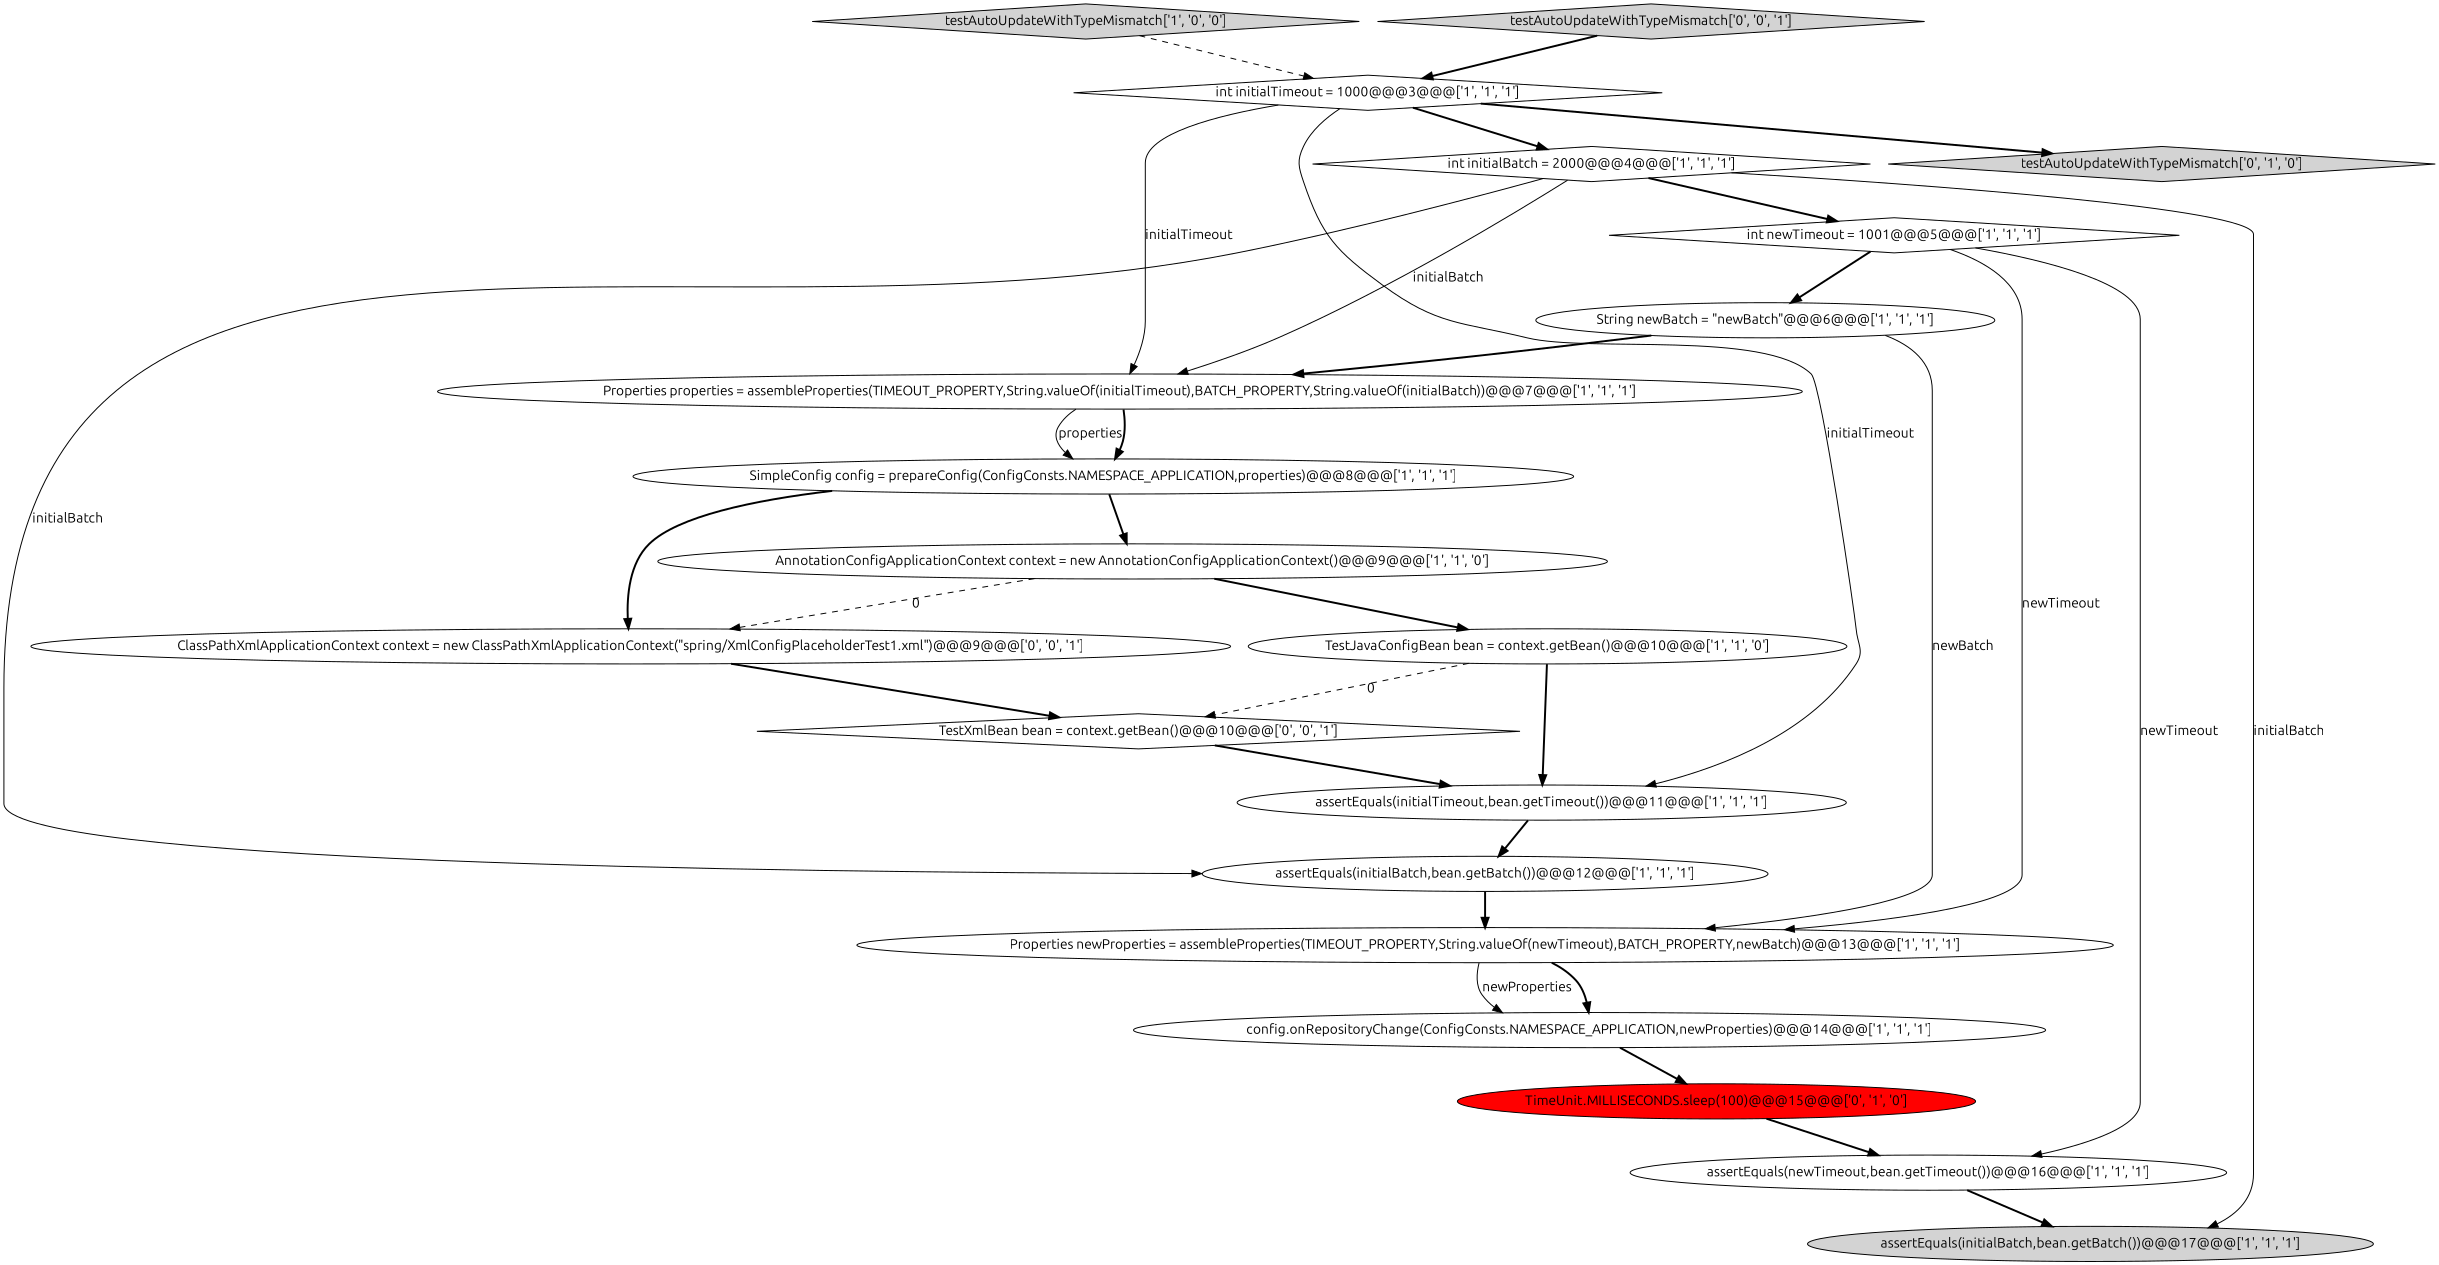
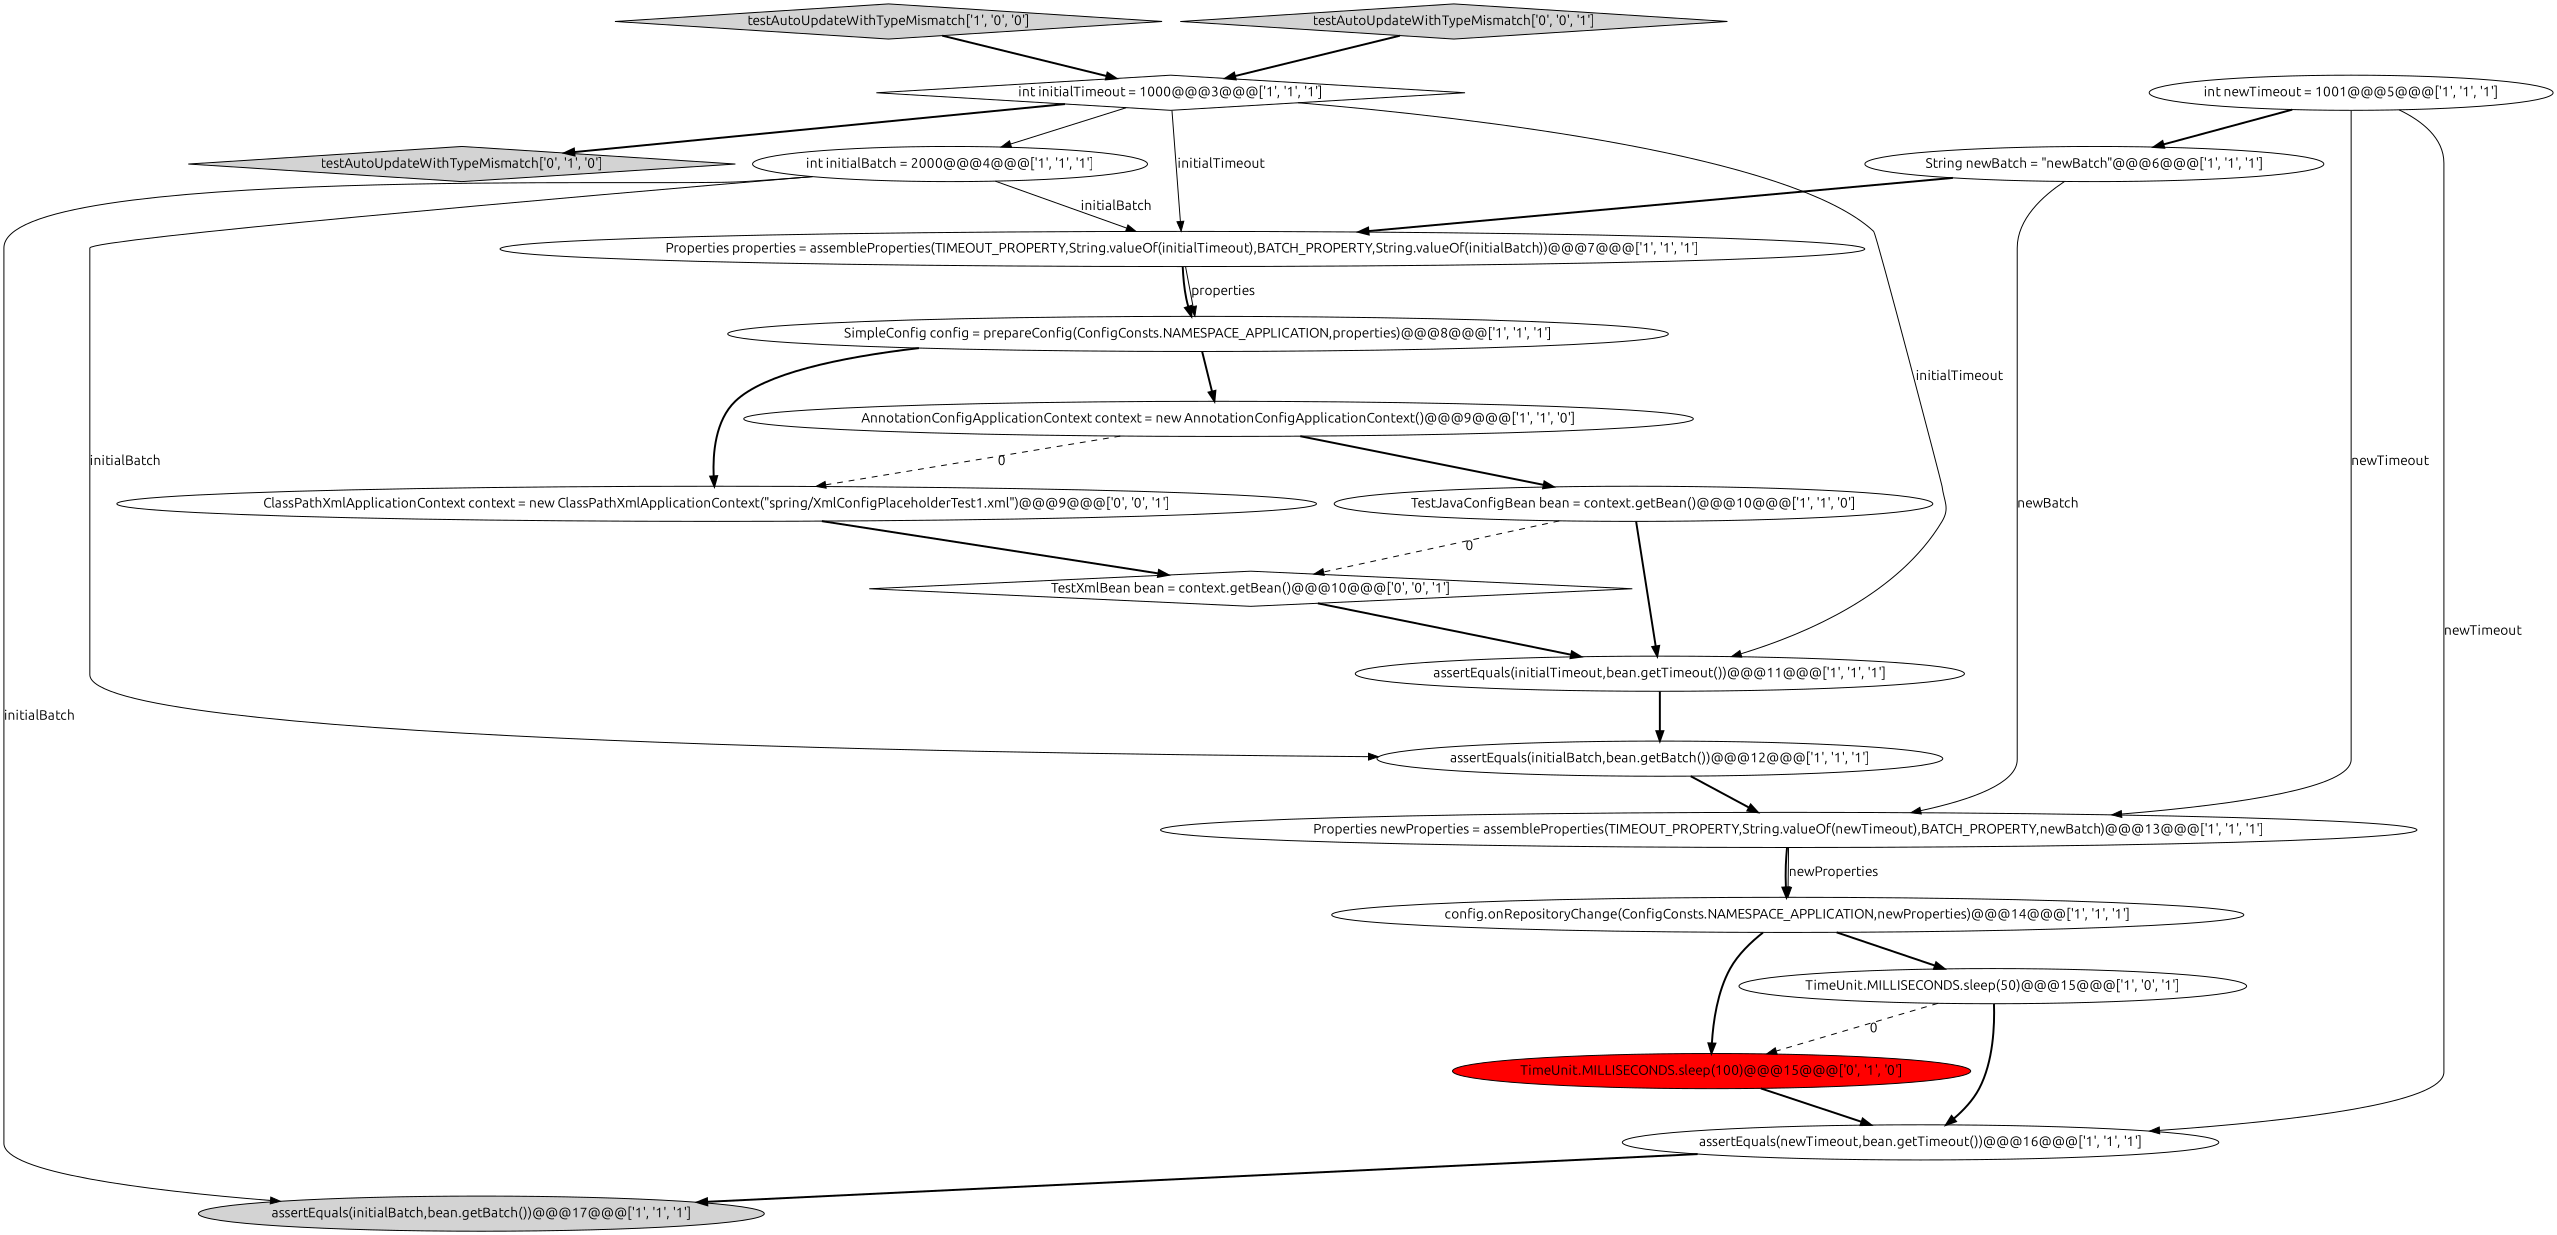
edge "testAutoUpdateWithTypeMismatch['1', '0', '0']" -> "int initialTimeout = 1000@@@3@@@['1', '1', '1']": style dashed -> bold
edge "int initialTimeout = 1000@@@3@@@['1', '1', '1']" -> "int initialBatch = 2000@@@4@@@['1', '1', '1']": style bold -> solid
node "int initialBatch = 2000@@@4@@@['1', '1', '1']": shape diamond -> ellipse
edge "int initialBatch = 2000@@@4@@@['1', '1', '1']" -> "int newTimeout = 1001@@@5@@@['1', '1', '1']": removed
node "int newTimeout = 1001@@@5@@@['1', '1', '1']": shape diamond -> ellipse
node "TimeUnit.MILLISECONDS.sleep(50)@@@15@@@['1', '0', '1']": added
